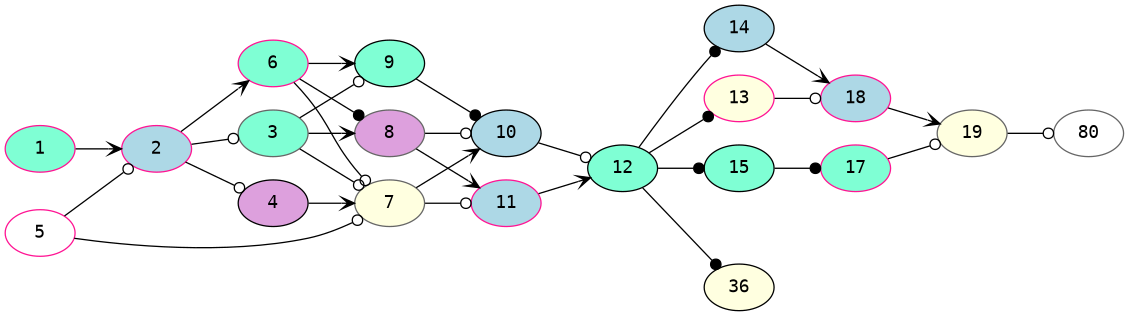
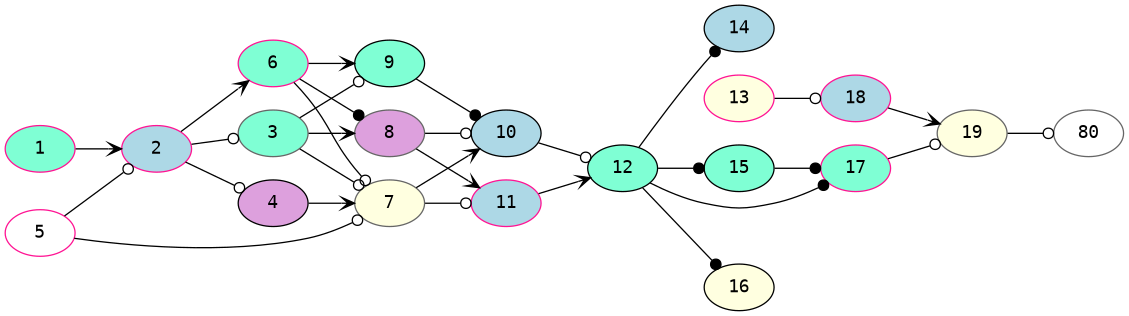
edge "14" -> "18": removed
edge "12" -> "13": now "12" -> "17"
node "36": label "36" -> "16"
